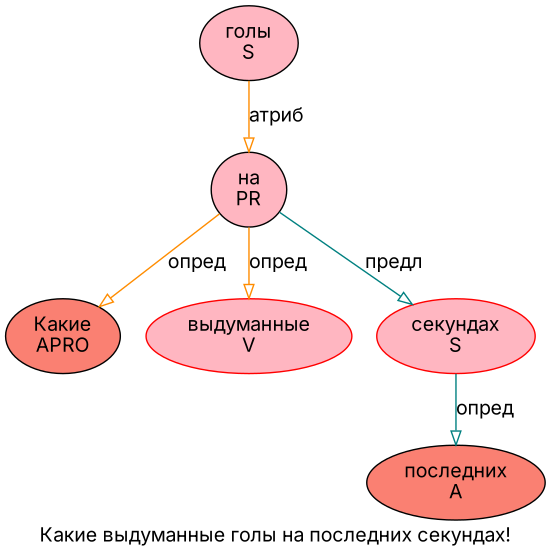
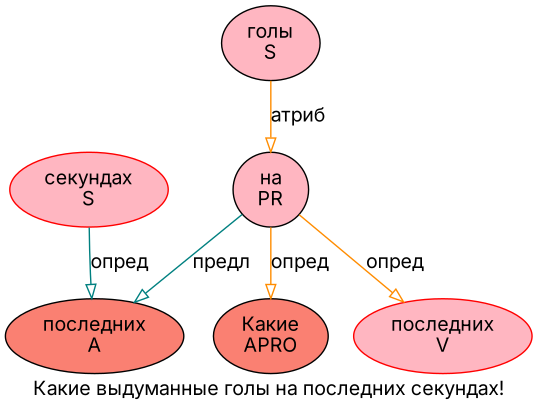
edge "на PR" -> "секундах S": now "на PR" -> "последних A"
node "выдуманные V": label "выдуманные V" -> "последних V"
